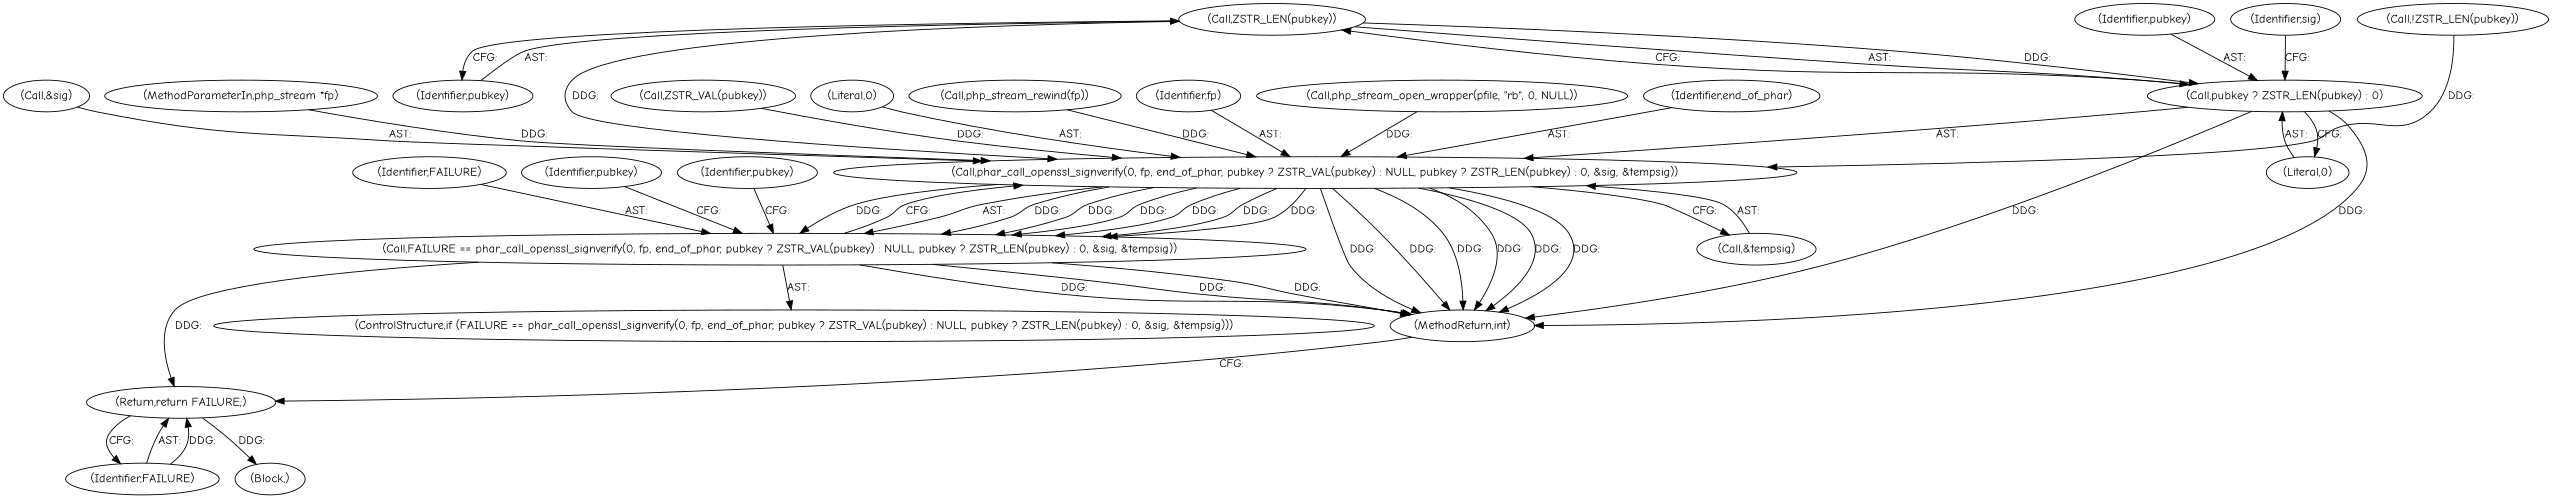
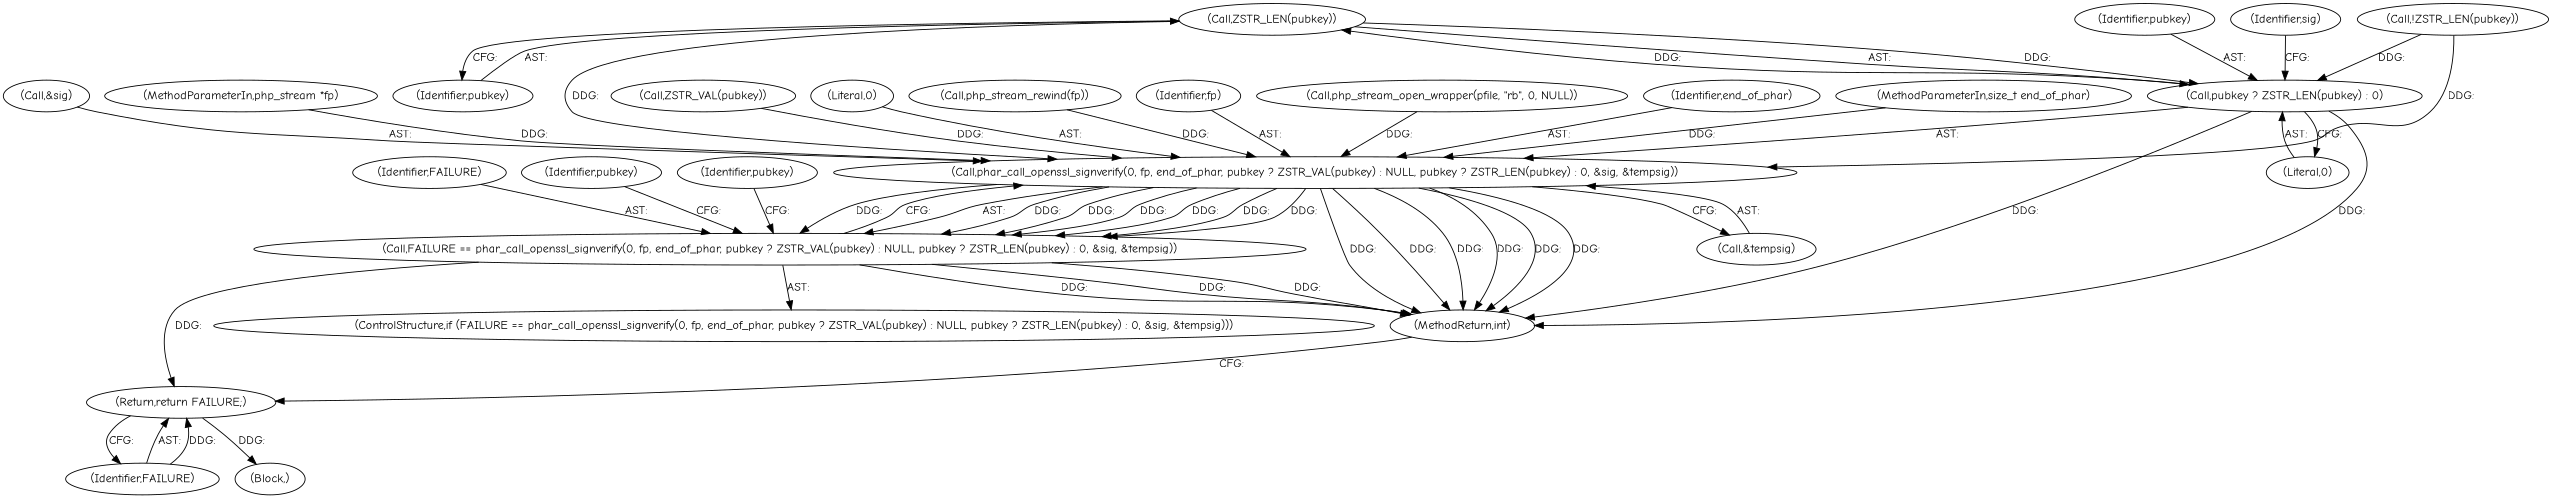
edge "(Call,!ZSTR_LEN(pubkey))" -> "(Call,pubkey ? ZSTR_LEN(pubkey) : 0)": added, label "DDG:"
edge "(Call,pubkey ? ZSTR_LEN(pubkey) : 0)" -> "(Call,ZSTR_LEN(pubkey))": label "CFG: " -> "DDG: "
node "(MethodParameterIn,size_t end_of_phar)": added
